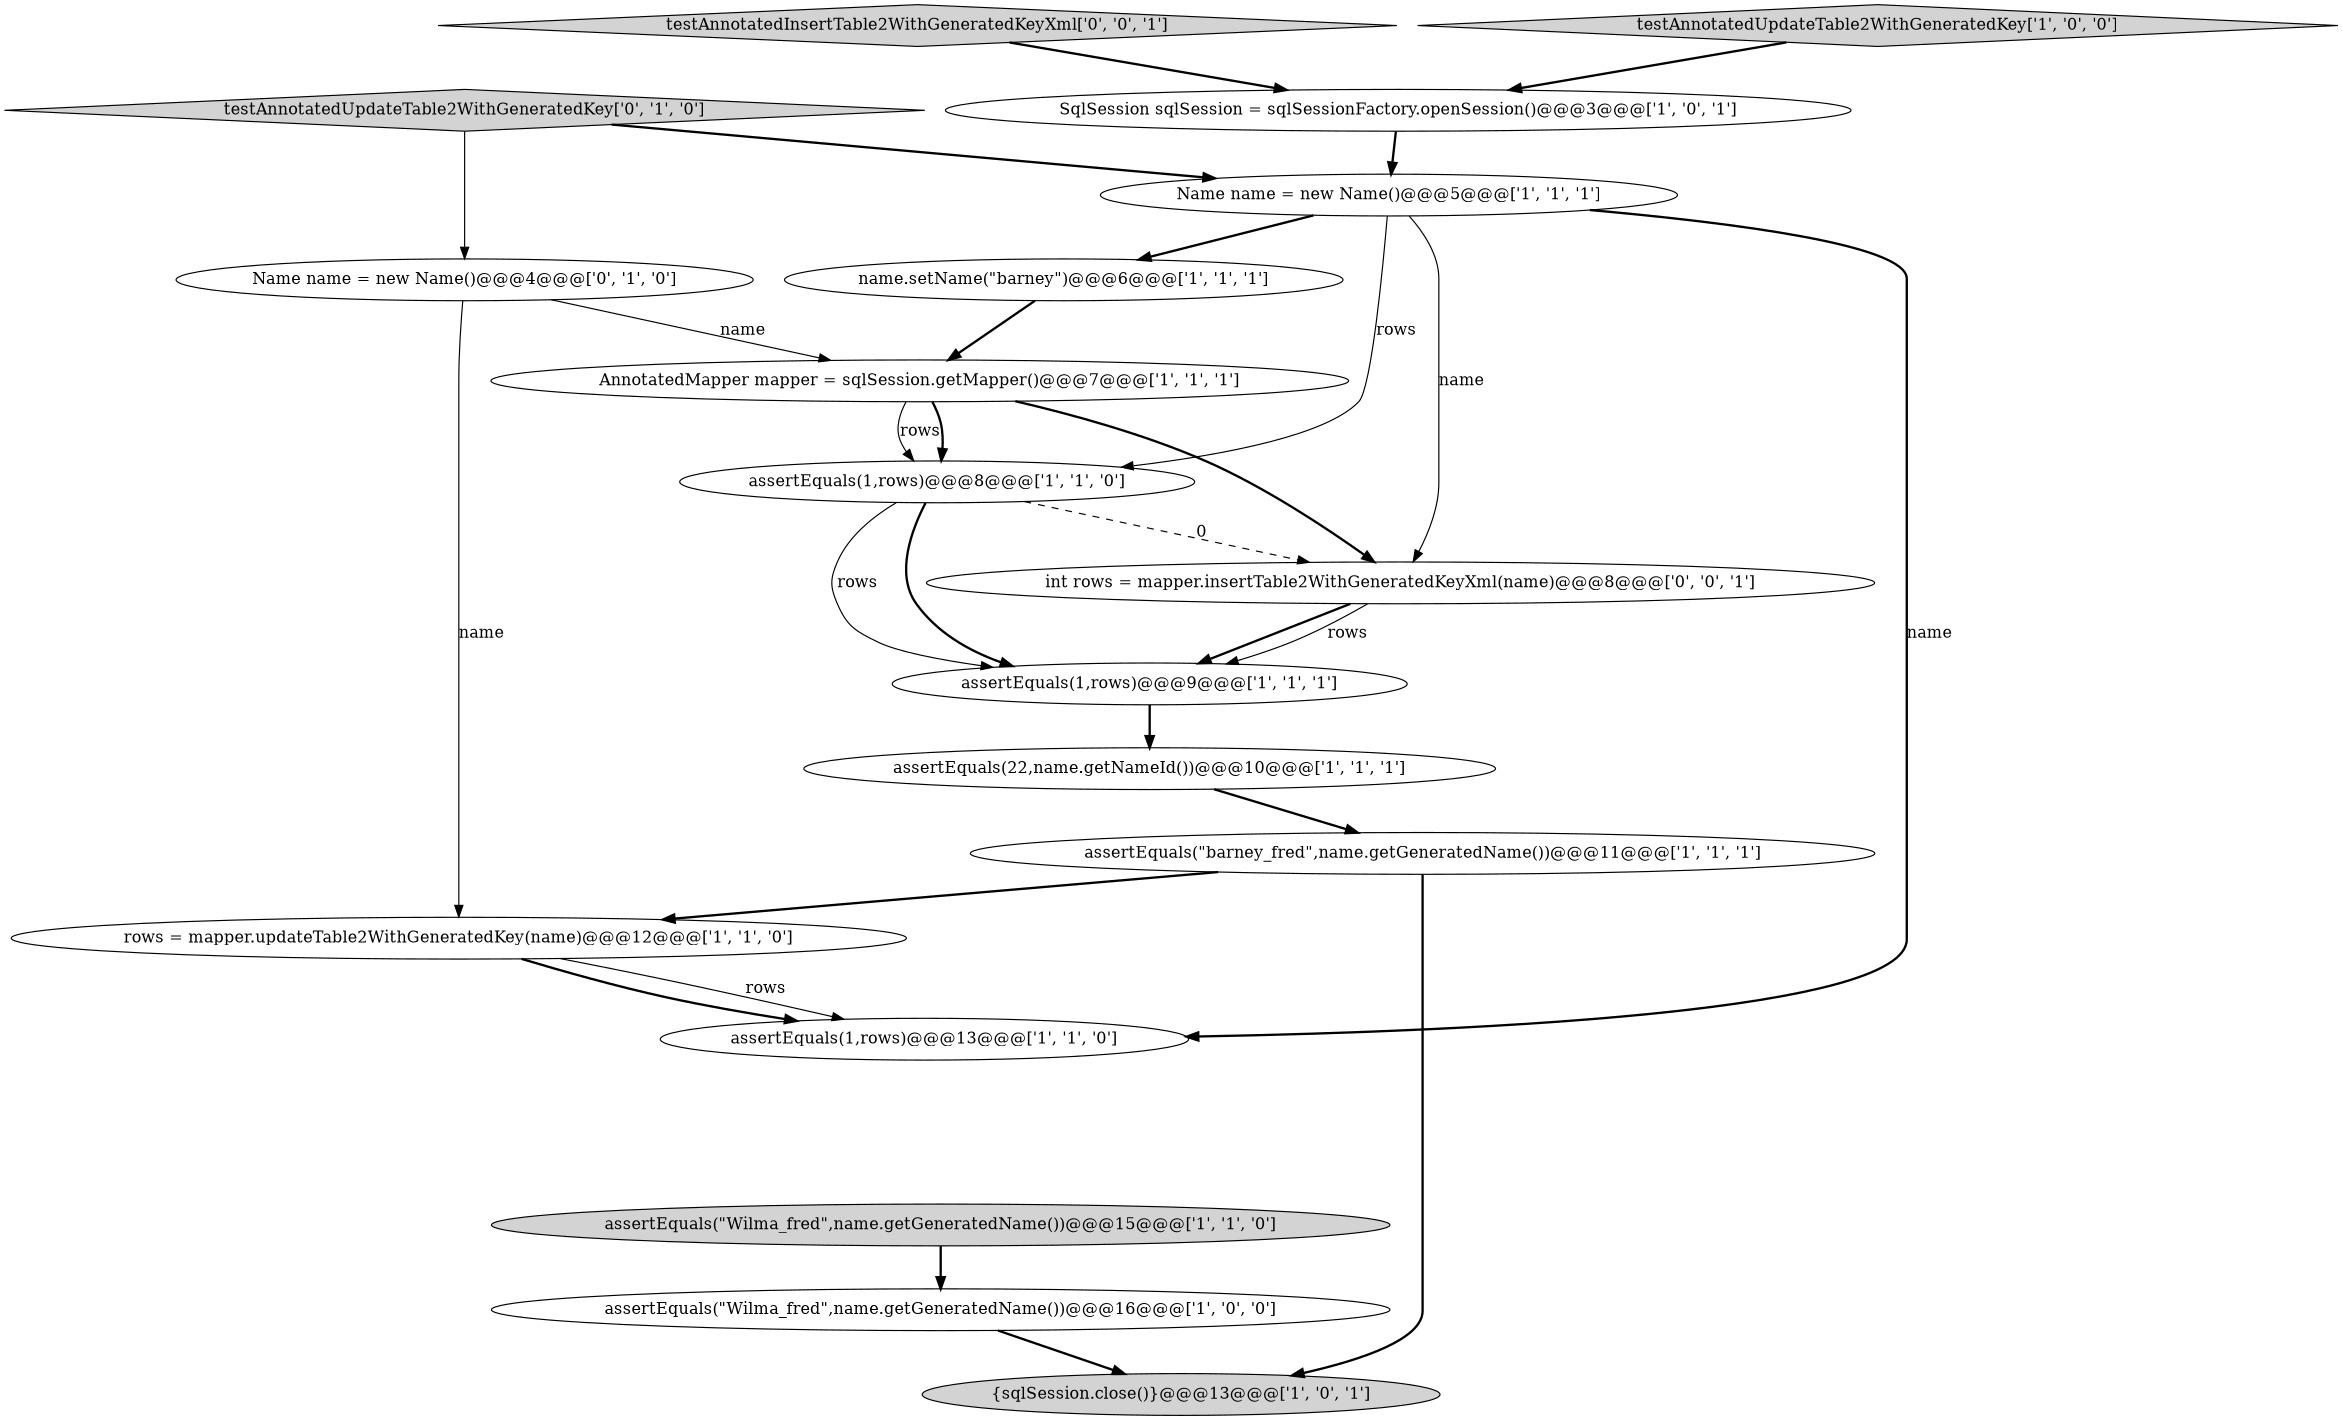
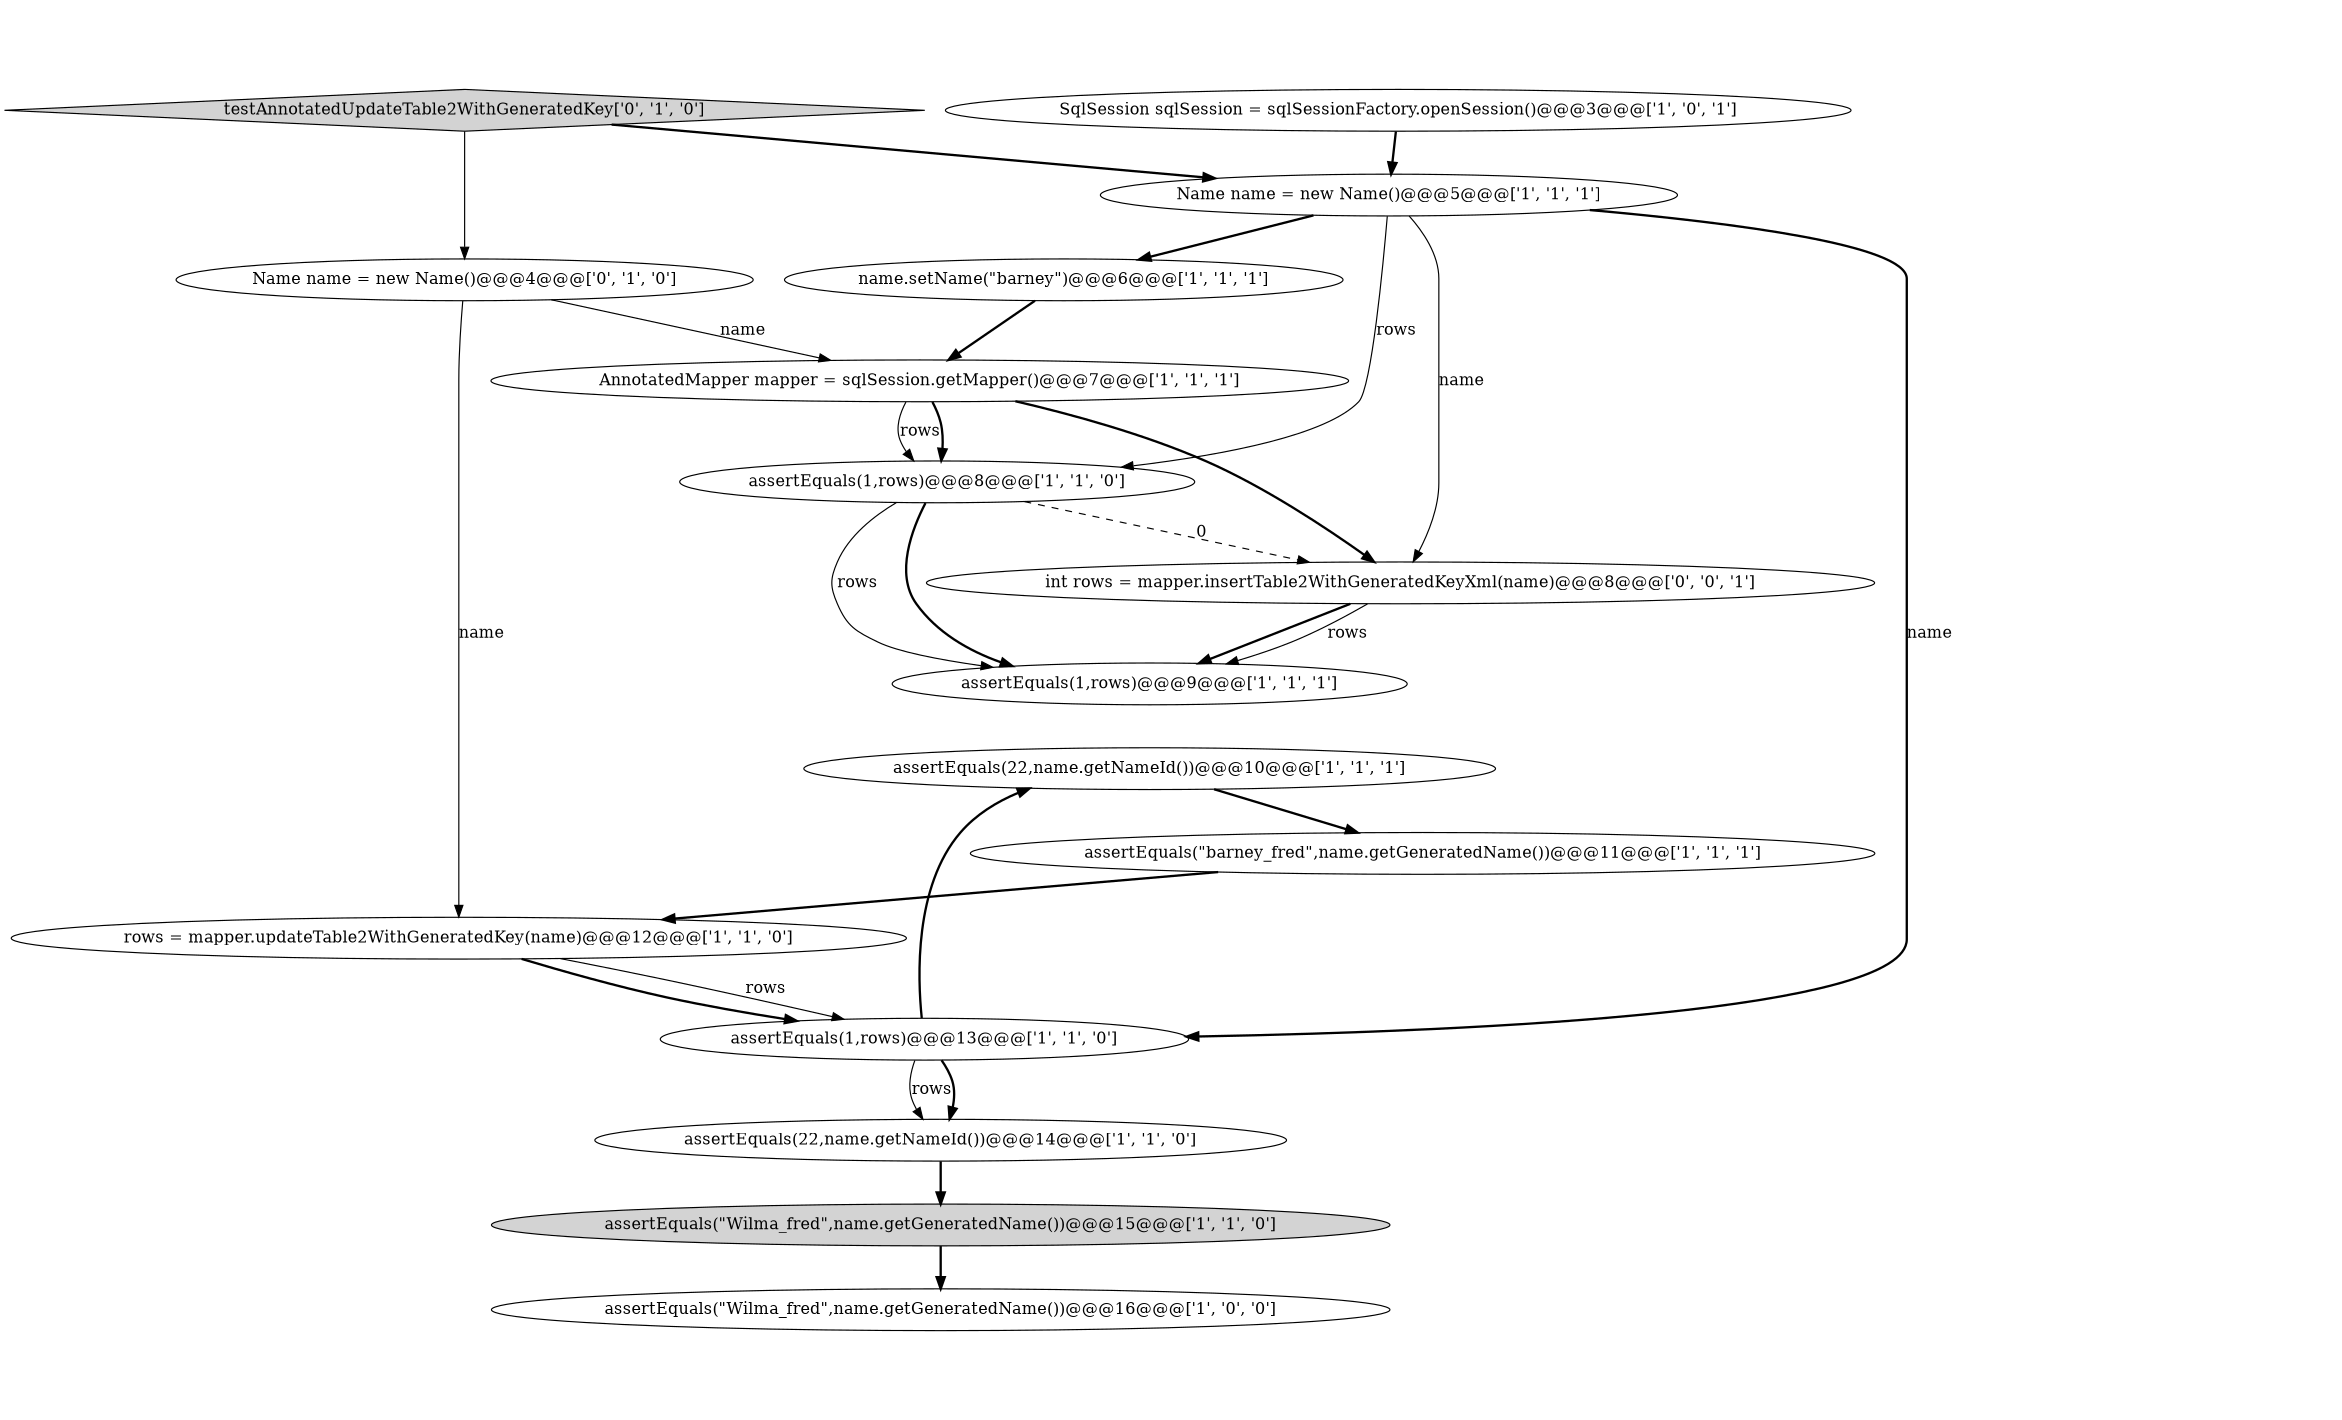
node "testAnnotatedInsertTable2WithGeneratedKeyXml['0', '0', '1']": removed
node "testAnnotatedUpdateTable2WithGeneratedKey['1', '0', '0']": removed
edge "assertEquals(1,rows)@@@9@@@['1', '1', '1']" -> "assertEquals(22,name.getNameId())@@@10@@@['1', '1', '1']": now "assertEquals(1,rows)@@@13@@@['1', '1', '0']" -> "assertEquals(22,name.getNameId())@@@10@@@['1', '1', '1']"
node "assertEquals(22,name.getNameId())@@@14@@@['1', '1', '0']": added
node "{sqlSession.close()}@@@13@@@['1', '0', '1']": removed
